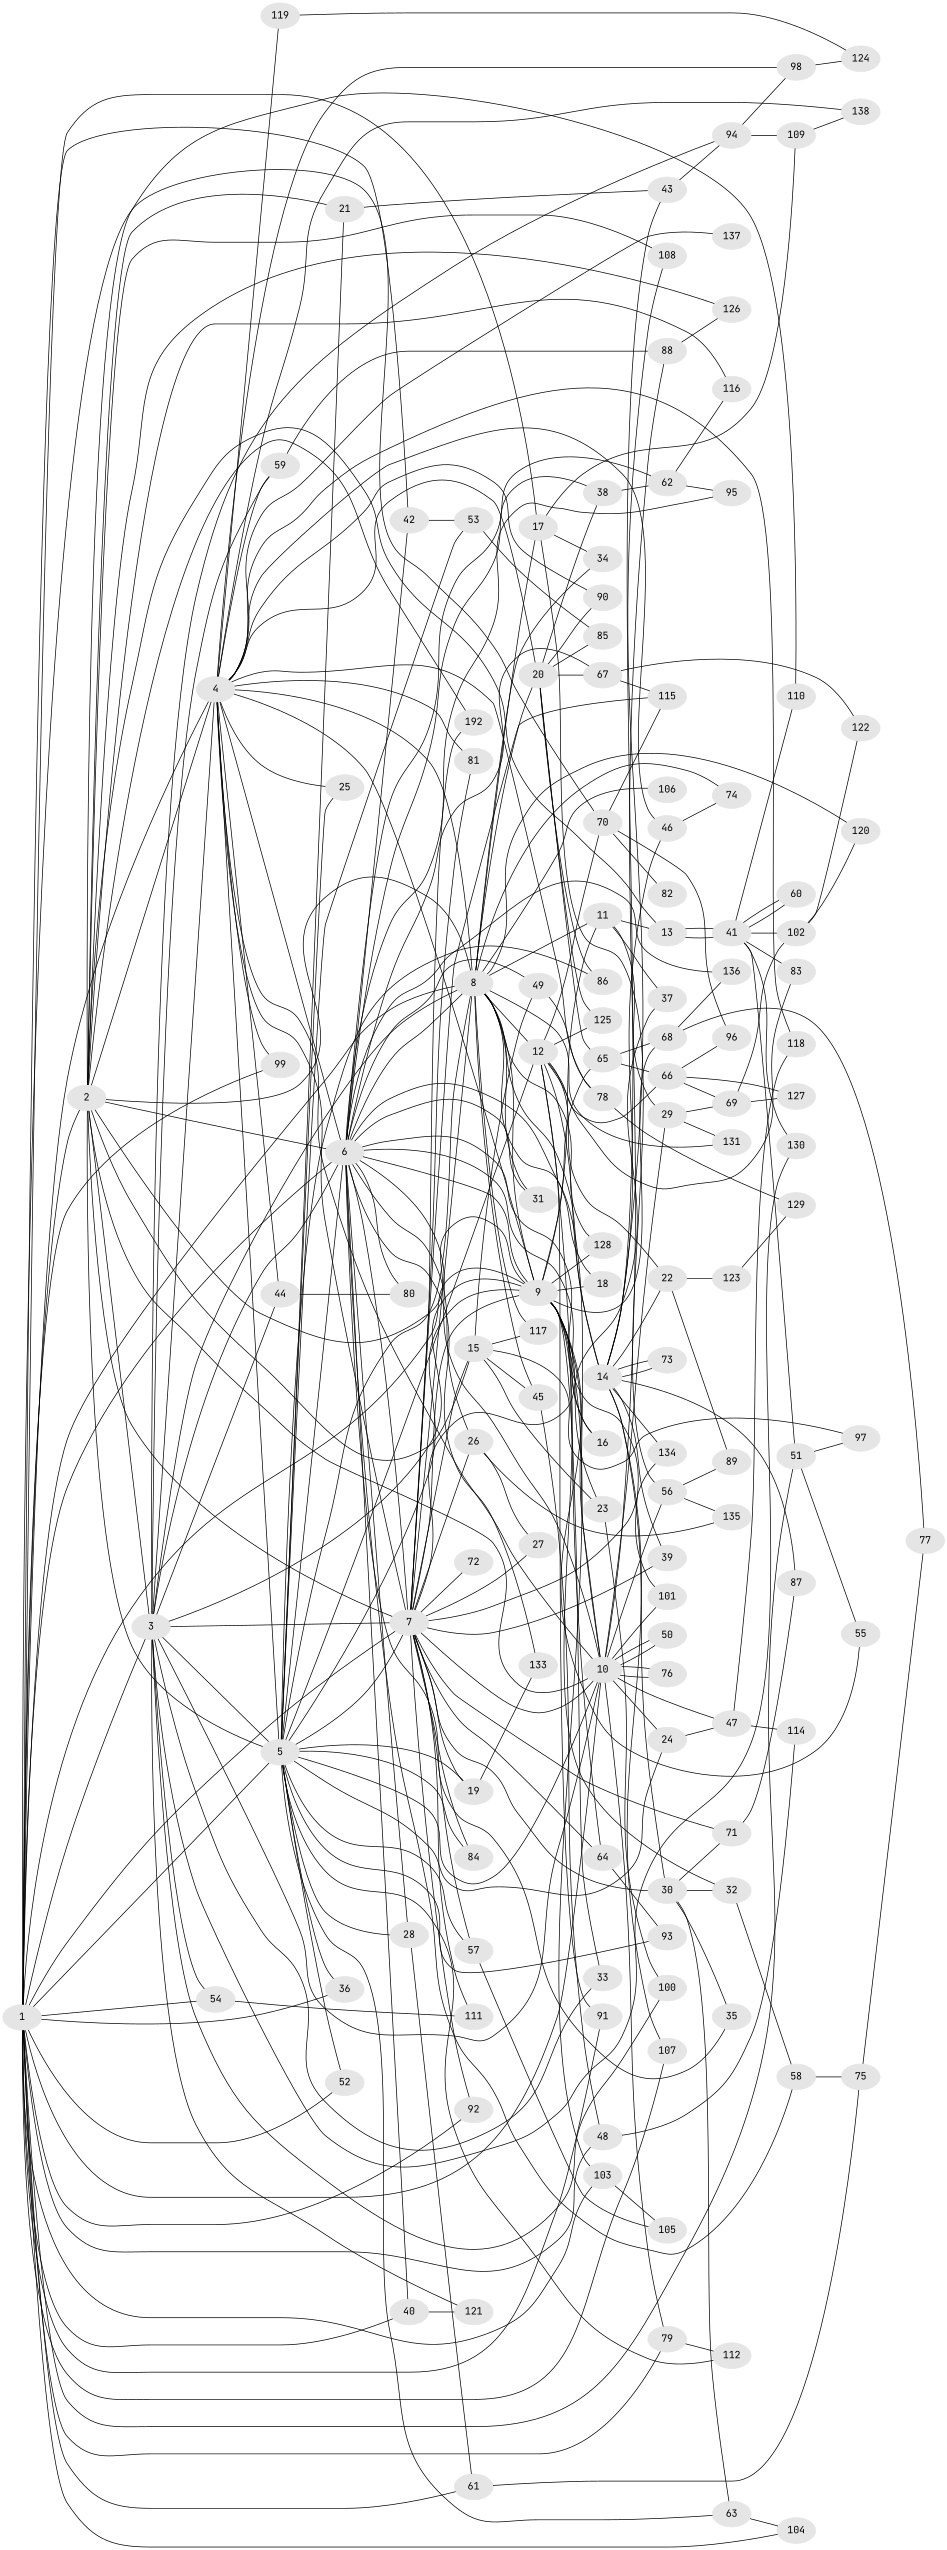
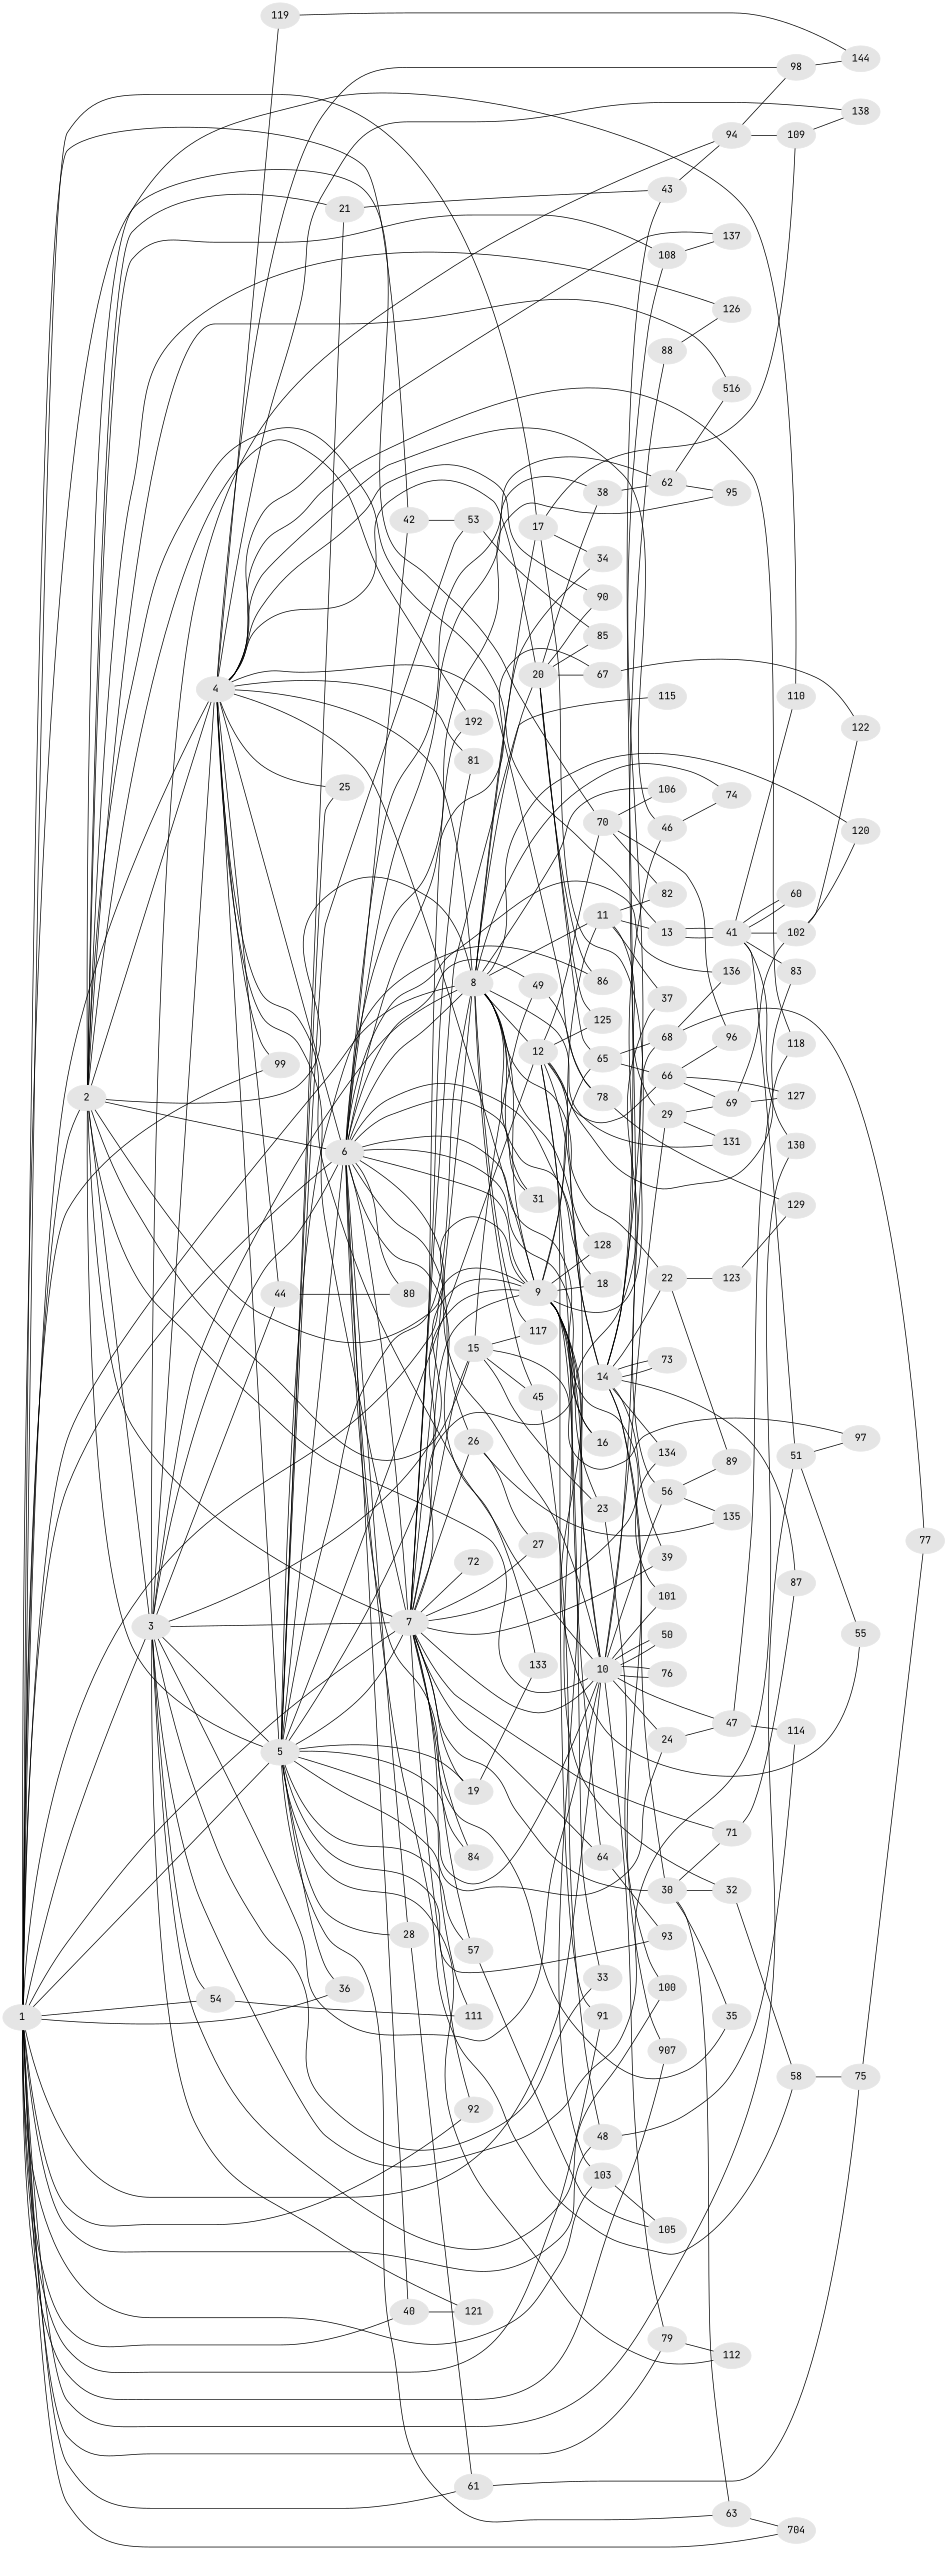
node "124": label "124" -> "144"
edge "137" -- "108": added
node "116": label "116" -> "516"
node "59": removed
edge "67" -- "115": removed
edge "115" -- "70": now "106" -- "70"
edge "82" -- "11": added
node "107": label "107" -> "907"
node "52": removed
node "104": label "104" -> "704"
